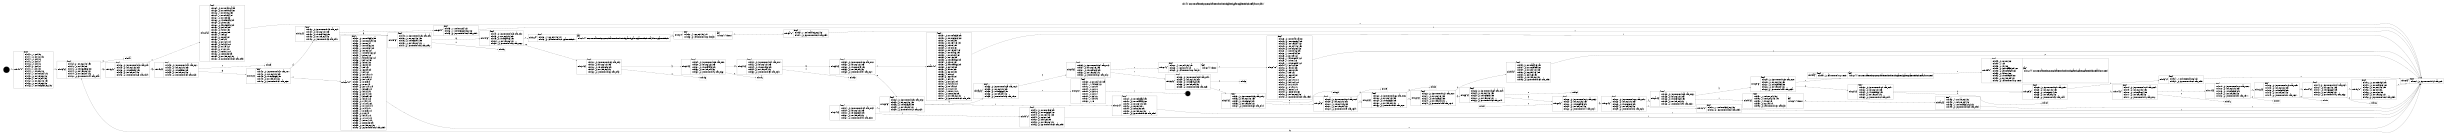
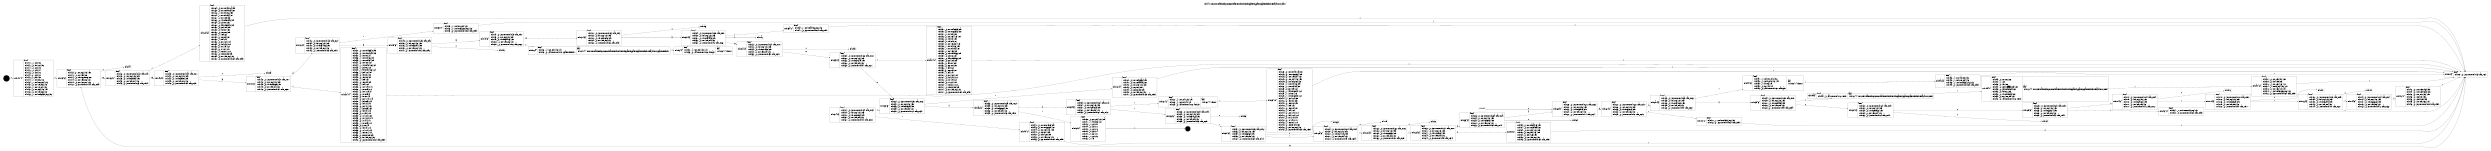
edge "0x401b31 [9]" -> "0x401b3a [12]": now "0x401529 [25]" -> "0x401b3a [12]"
node "0x401a07 [32]": added
node "0x401768": removed
